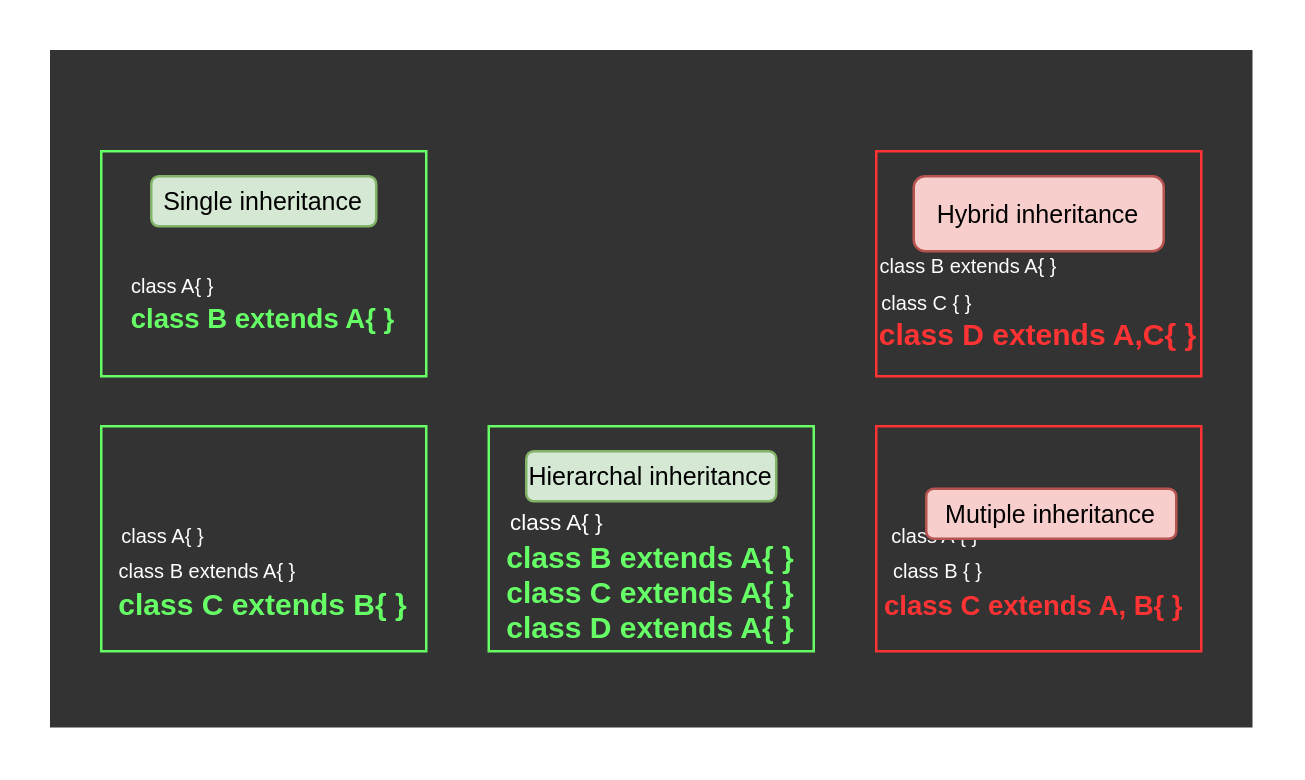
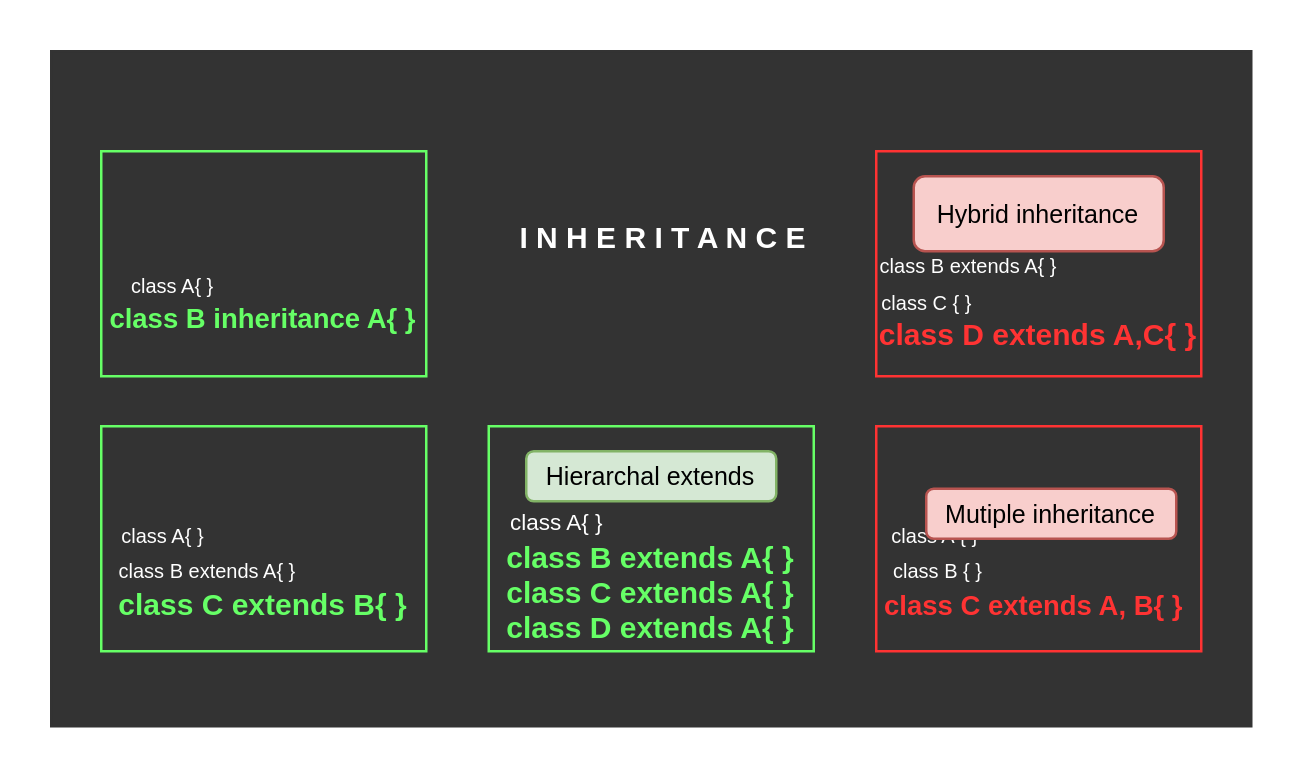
node "Single inheritance": removed
node "I N H E R I T A N C E": added
node "class A{ } class B extends A{ }": label "class A{ } class B extends A{ }" -> "class A{ } class B inheritance A{ }"
node "Hierarchal inheritance": label "Hierarchal inheritance" -> "Hierarchal extends"
